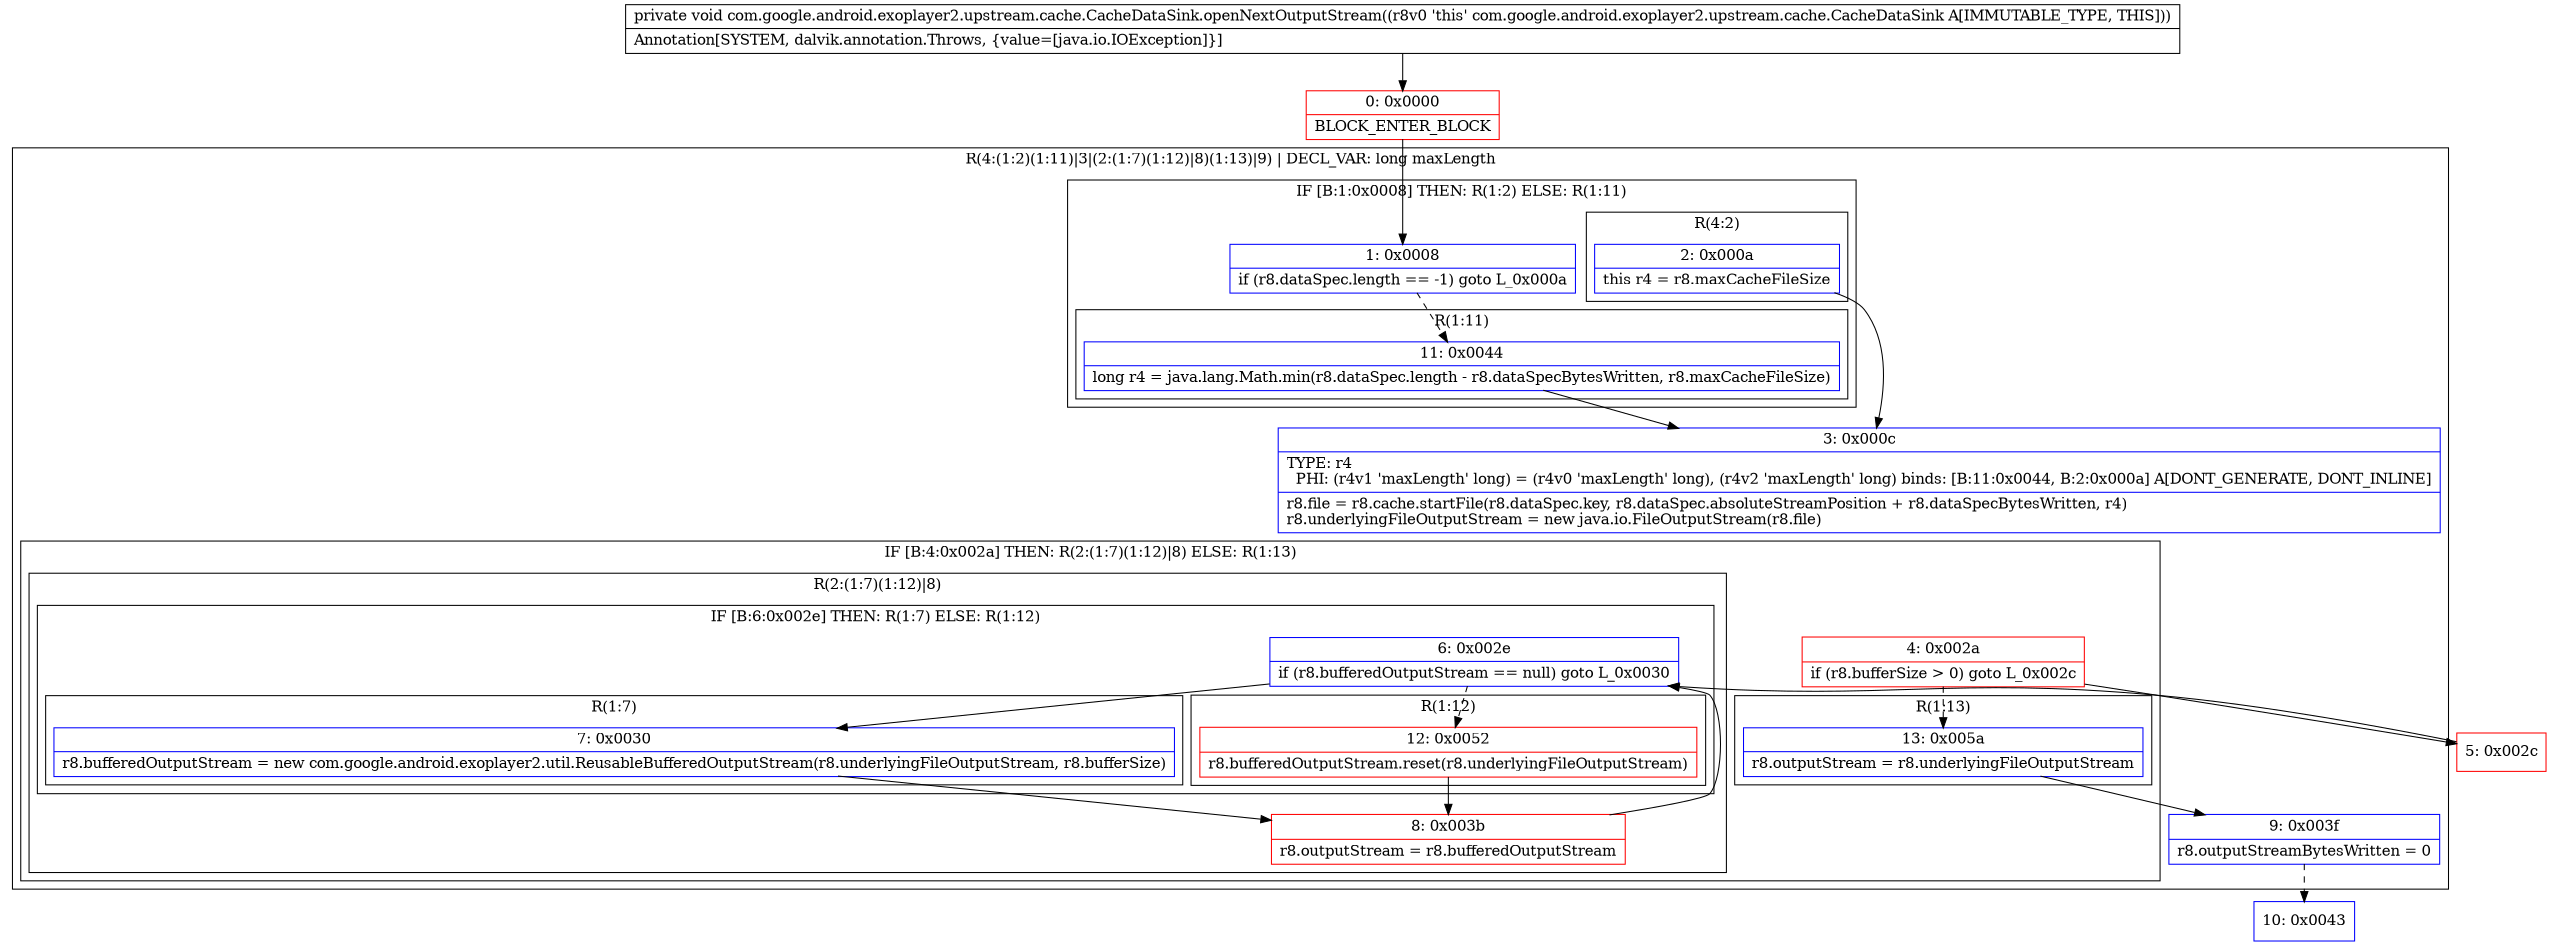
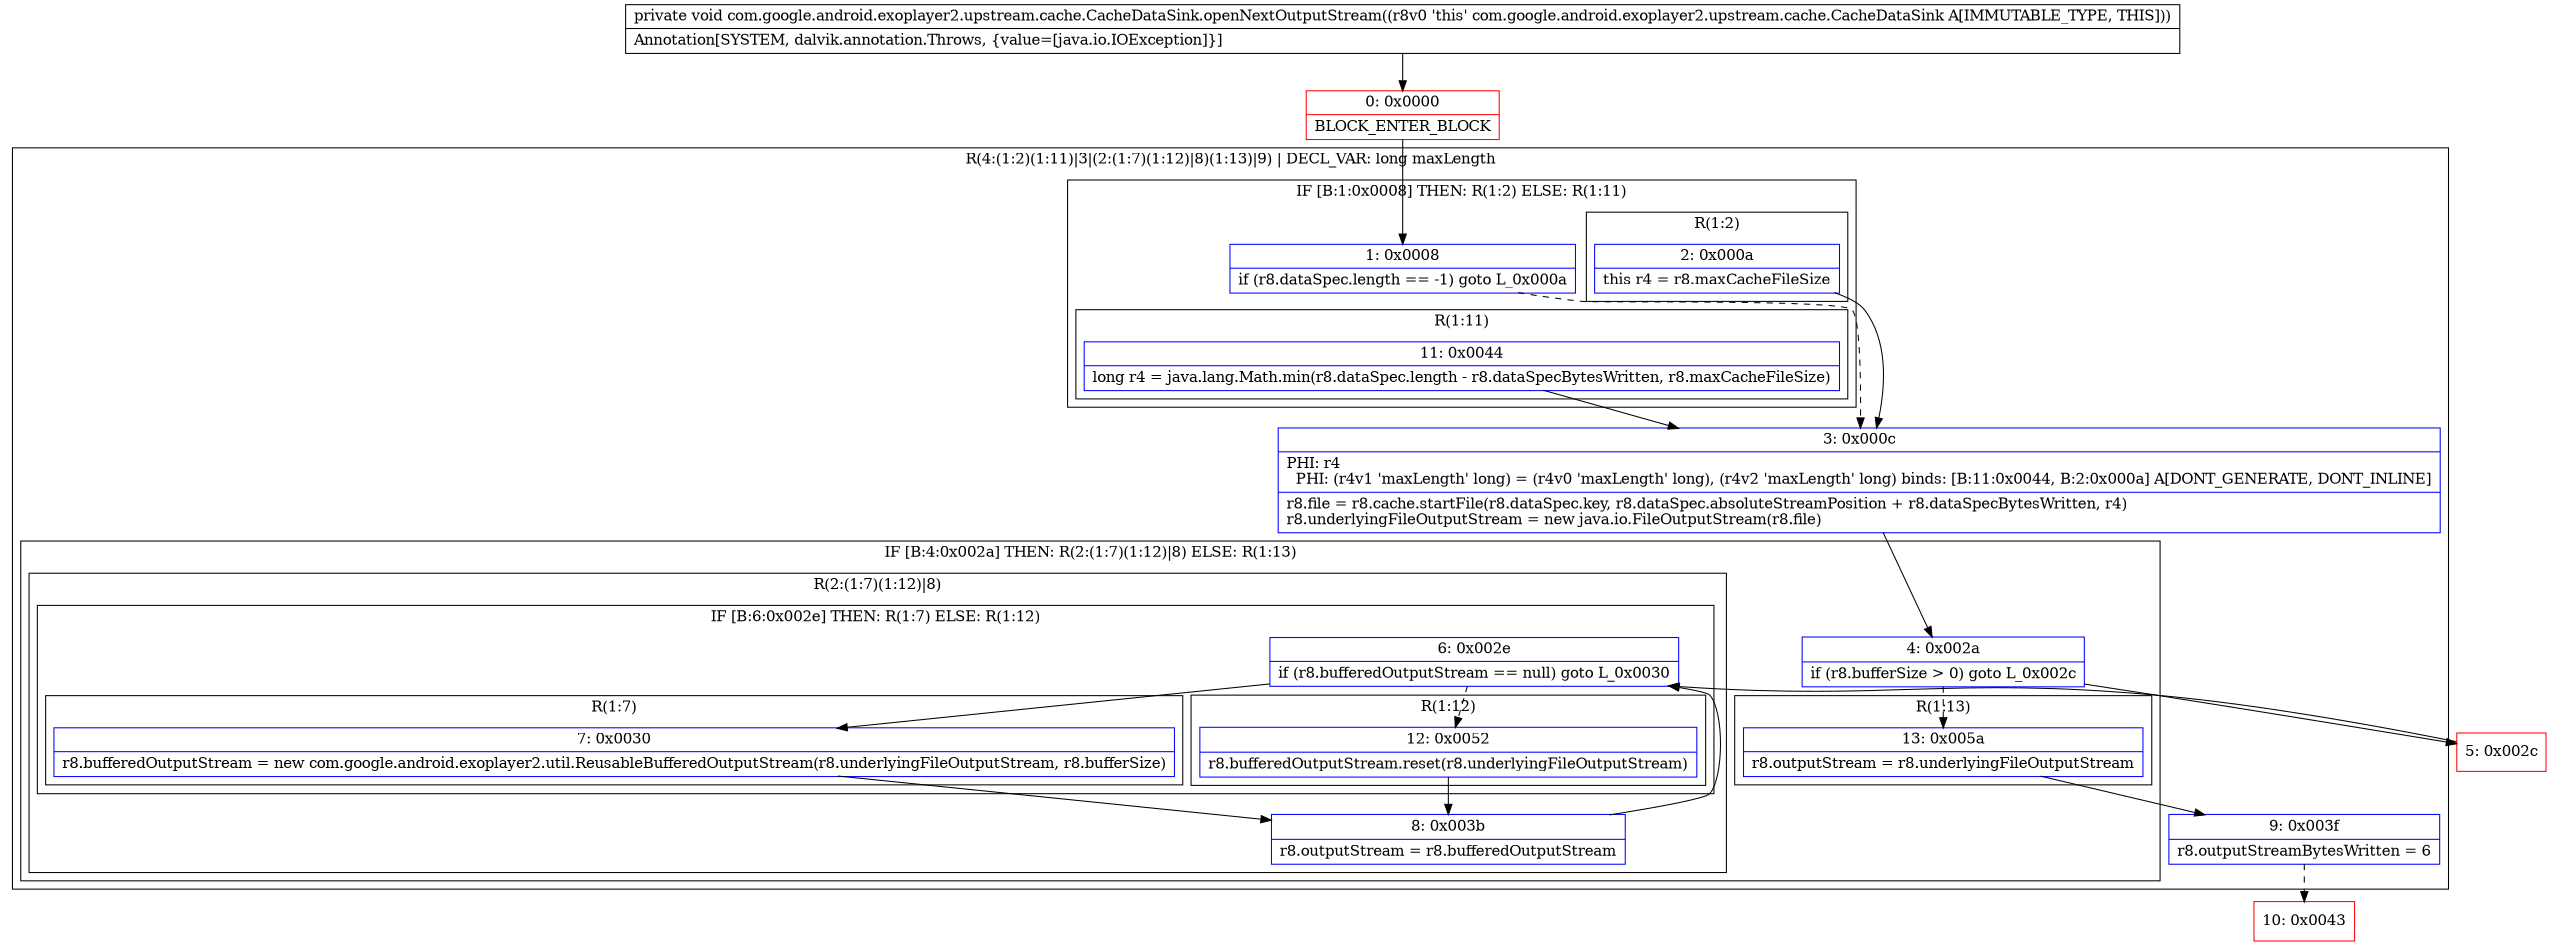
cluster "R(4:2)": label "R(4:2)" -> "R(1:2)"
edge "1: 0x0008" -> "11: 0x0044": now "1: 0x0008" -> "3: 0x000c"
node "3: 0x000c": text "TYPE: r4" -> "PHI: r4"
edge "3: 0x000c" -> "4: 0x002a": added
node "4: 0x002a": color red -> blue
node "12: 0x0052": color red -> blue
node "8: 0x003b": color red -> blue
node "9: 0x003f": text "r8.outputStreamBytesWritten = 0" -> "r8.outputStreamBytesWritten = 6"
node "10: 0x0043": color blue -> red
